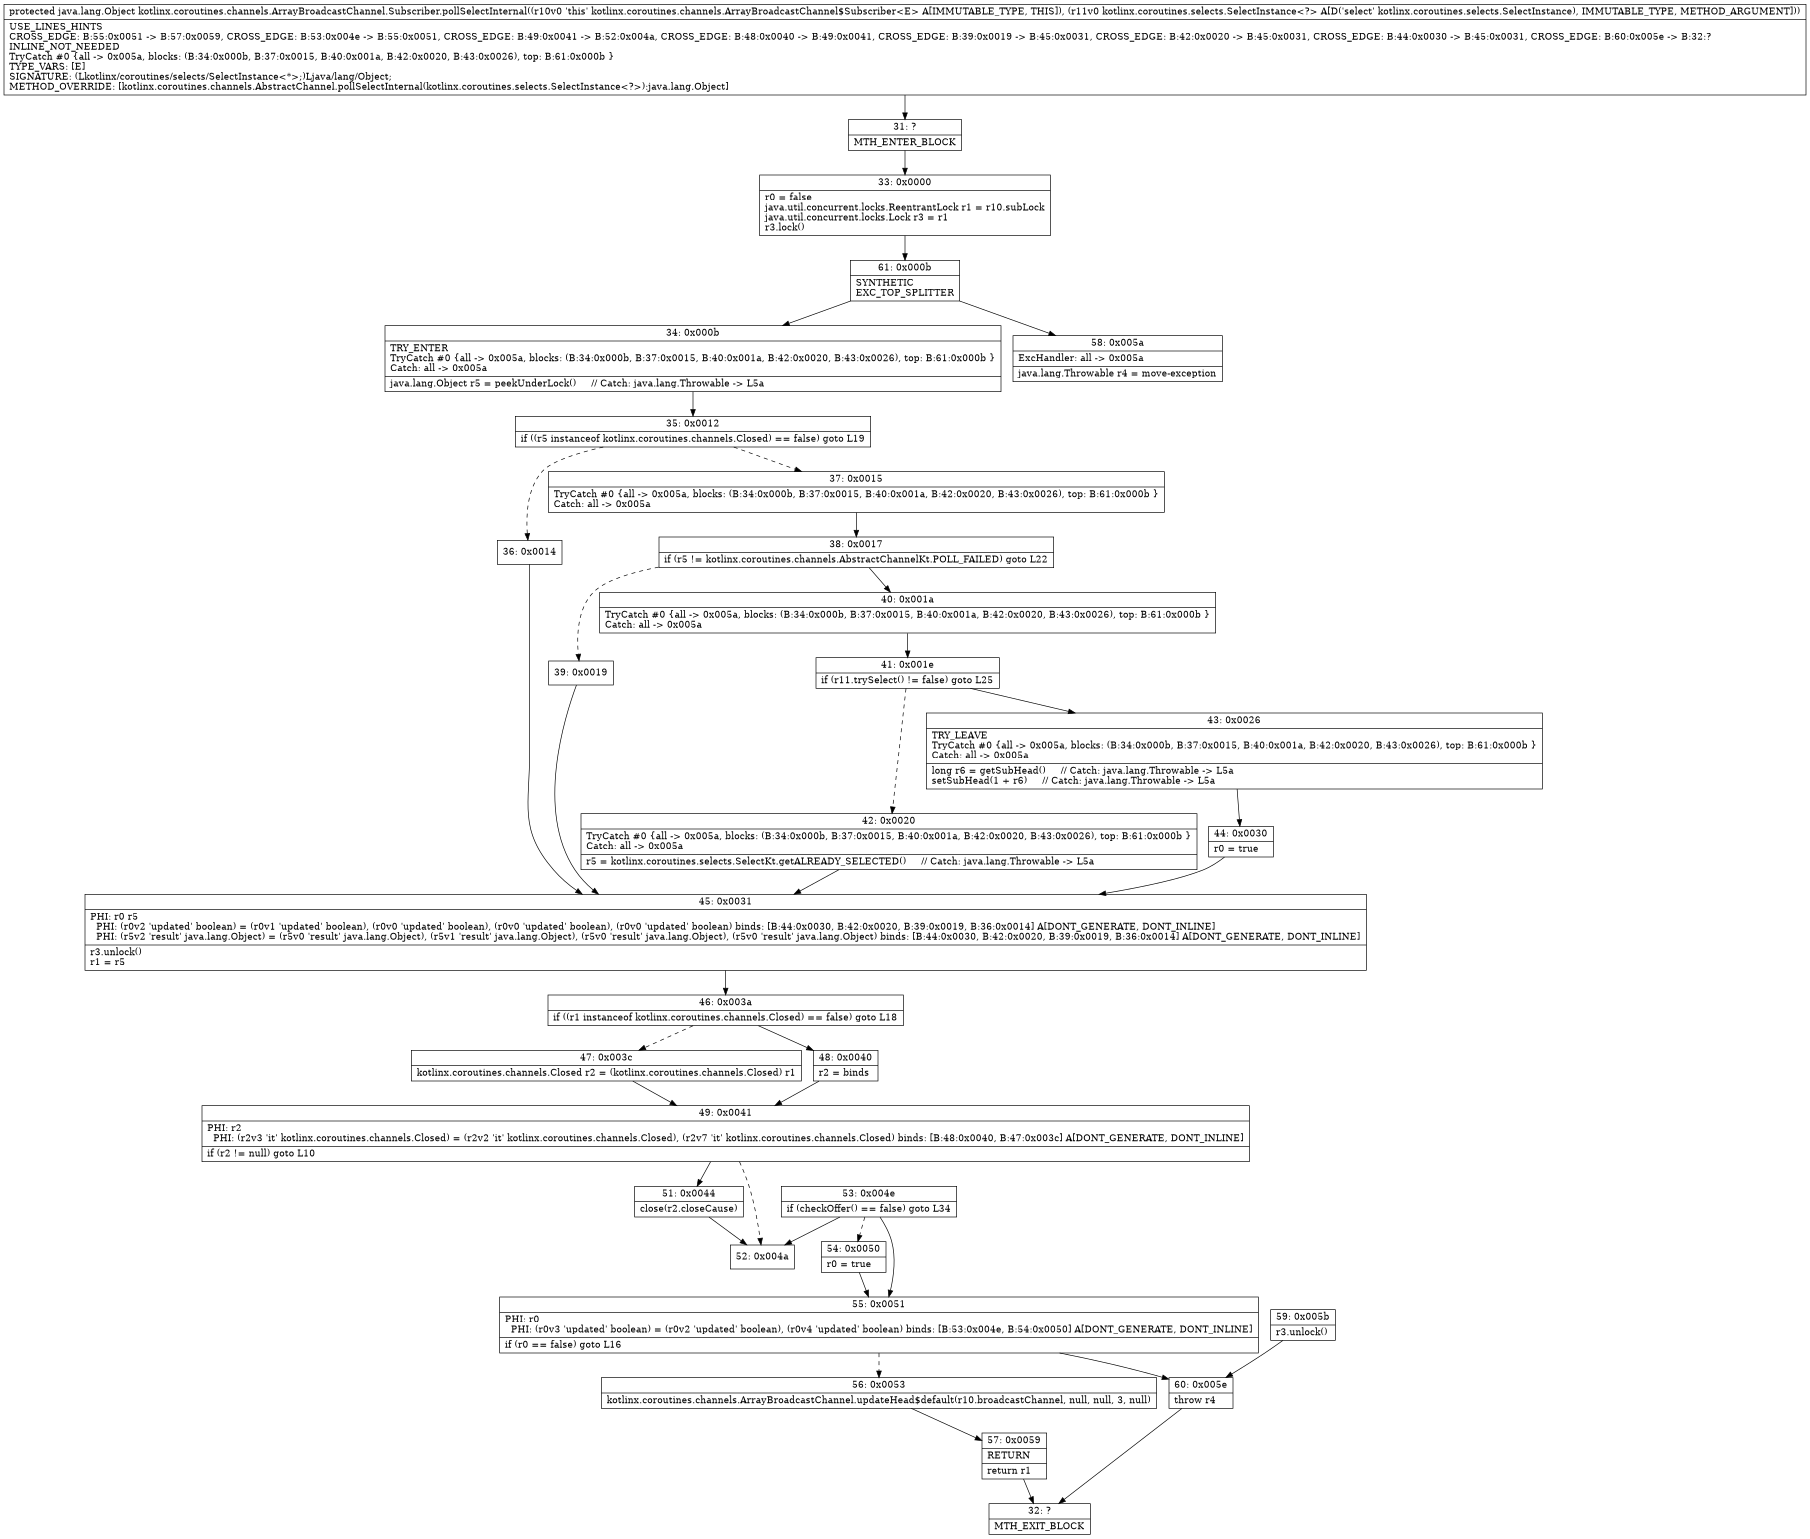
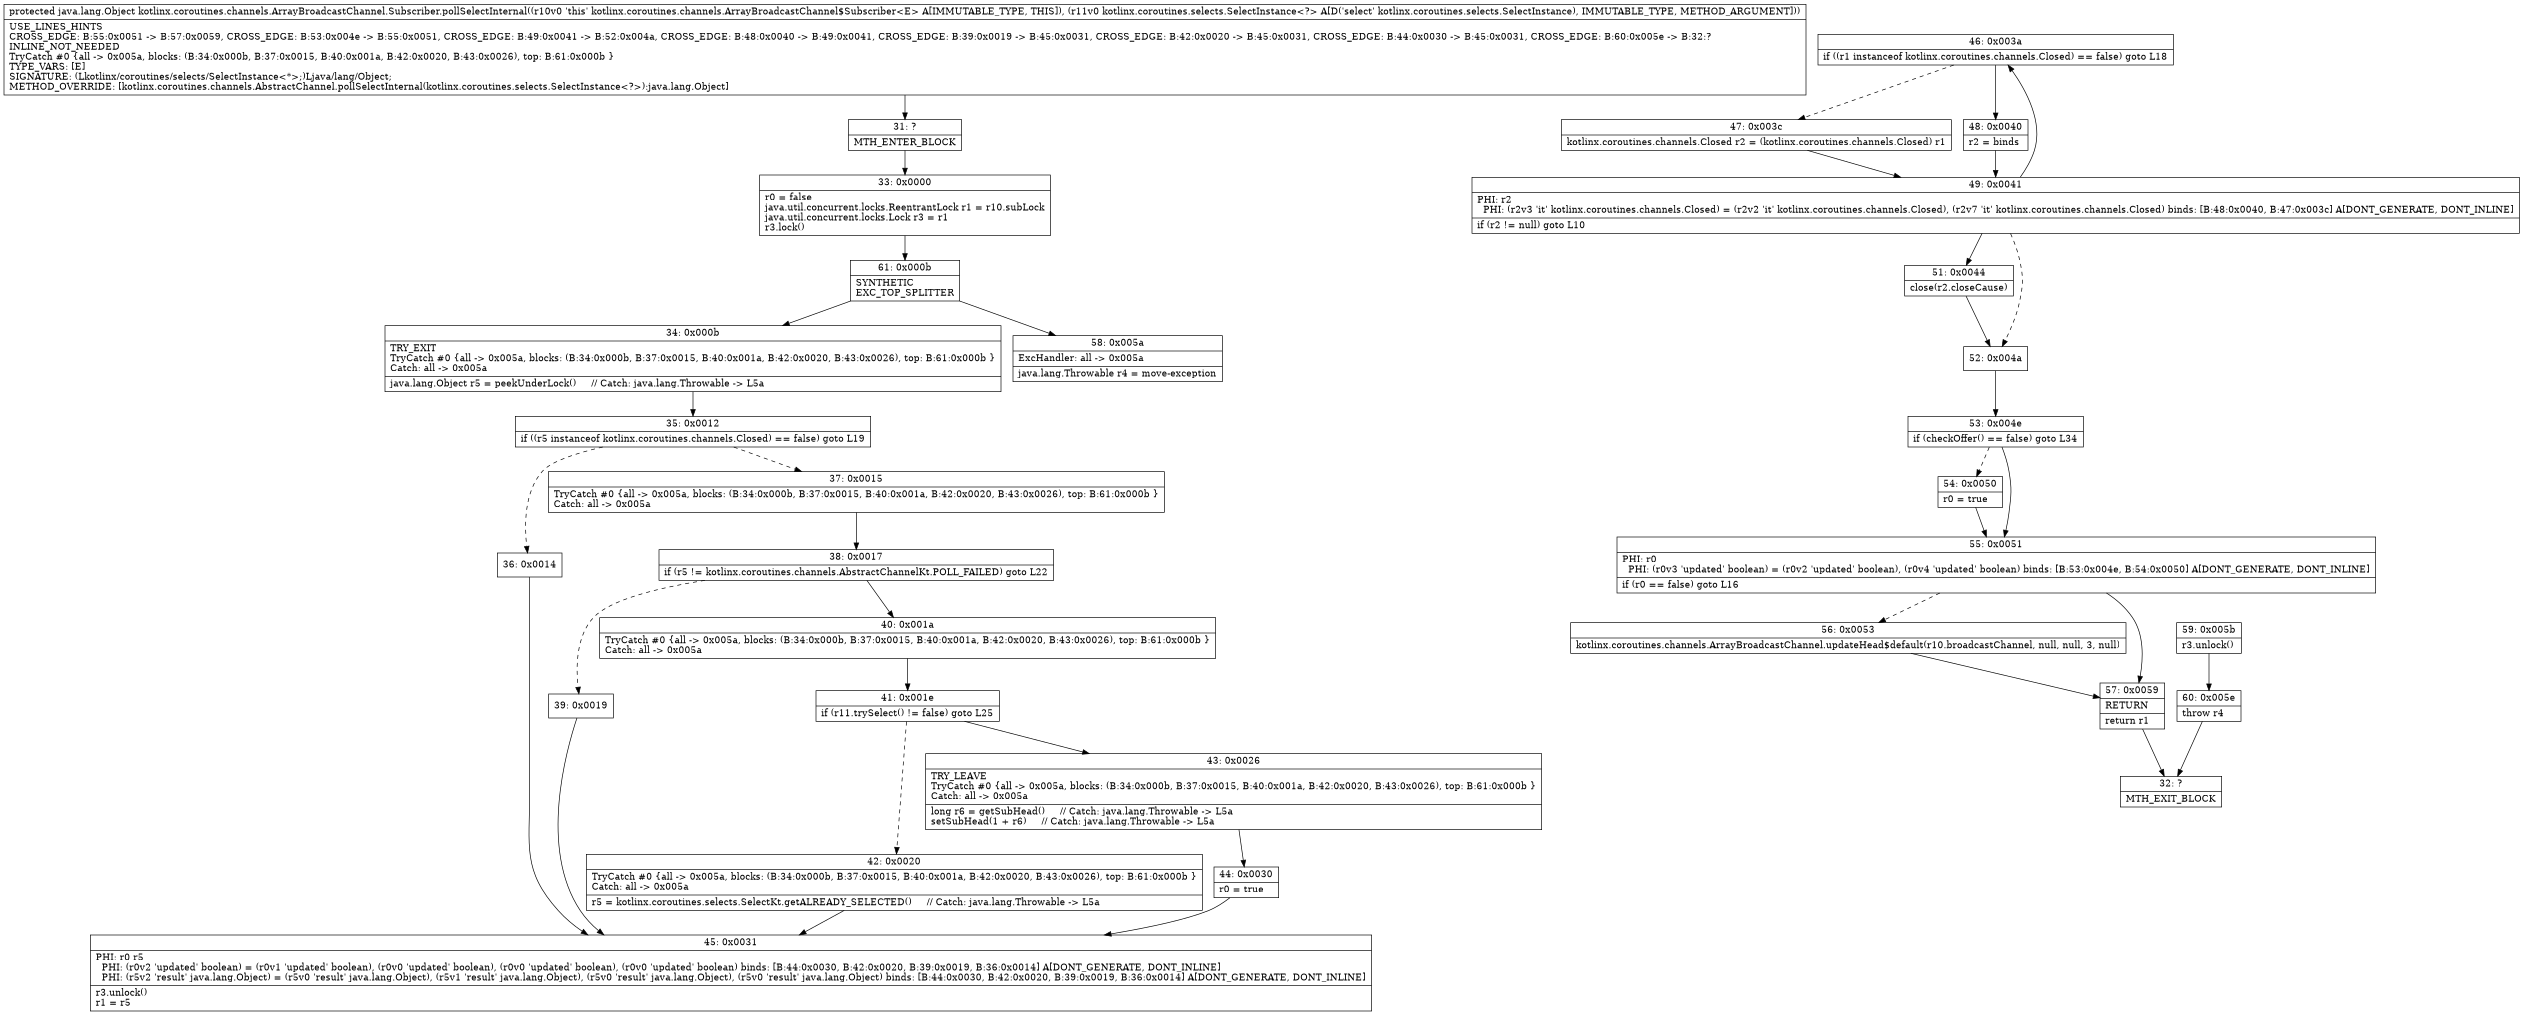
node "34: 0x000b": text "TRY_ENTER" -> "TRY_EXIT"
edge "45: 0x0031" -> "46: 0x003a": now "49: 0x0041" -> "46: 0x003a"
edge "53: 0x004e" -> "52: 0x004a": reversed
edge "55: 0x0051" -> "60: 0x005e": now "55: 0x0051" -> "57: 0x0059"
